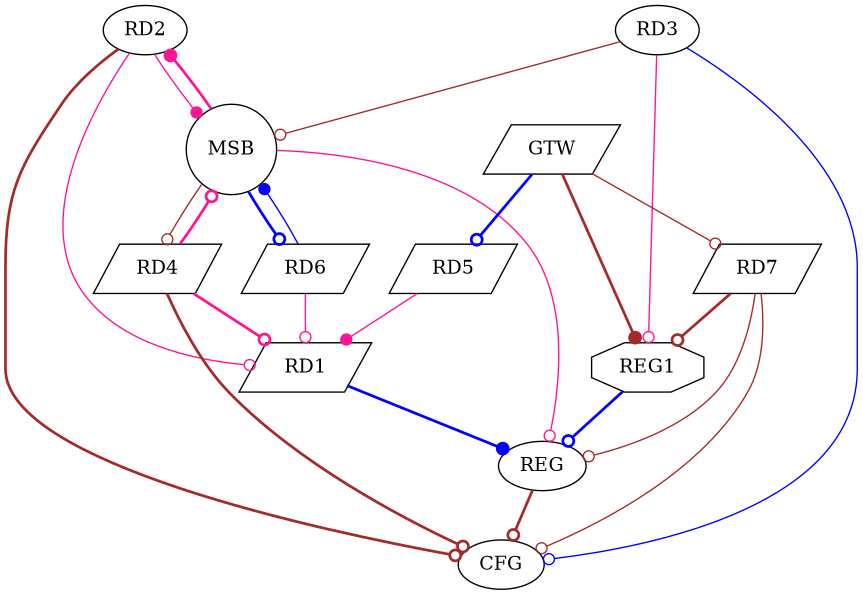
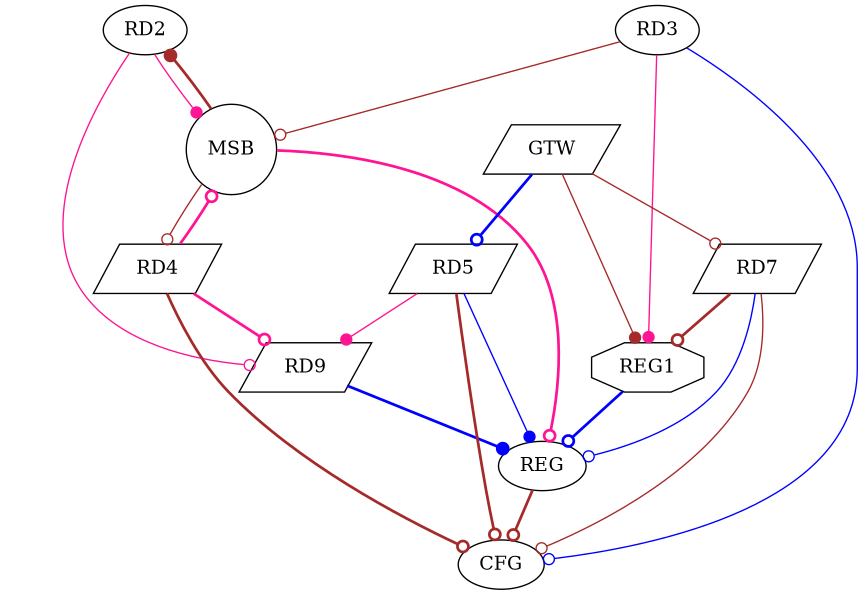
edge "MSB" -> "RD2": color deeppink -> brown
edge "RD3" -> "REG1": arrowhead odot -> dot
edge "MSB" -> "REG": style solid -> bold
edge "GTW" -> "REG1": style bold -> solid
node "RD6": removed
edge "RD5" -> "REG": added
node "RD1": label "RD1" -> "RD9"
edge "RD7" -> "REG": color brown -> blue
edge "RD2" -> "CFG": now "RD5" -> "CFG"
